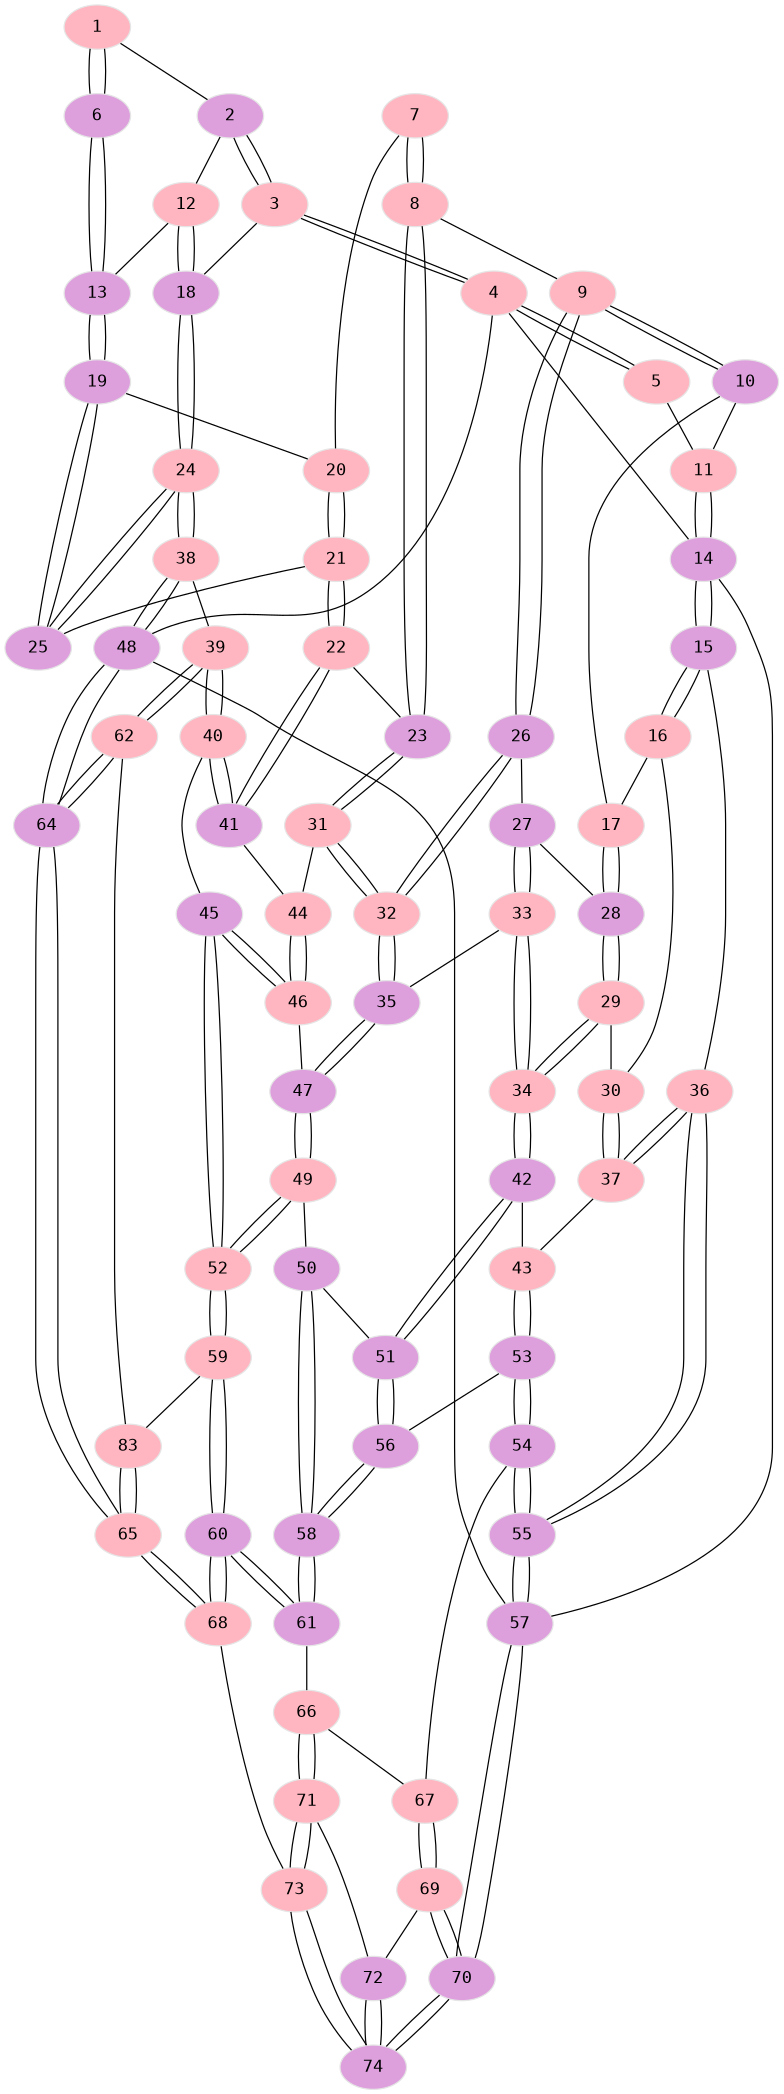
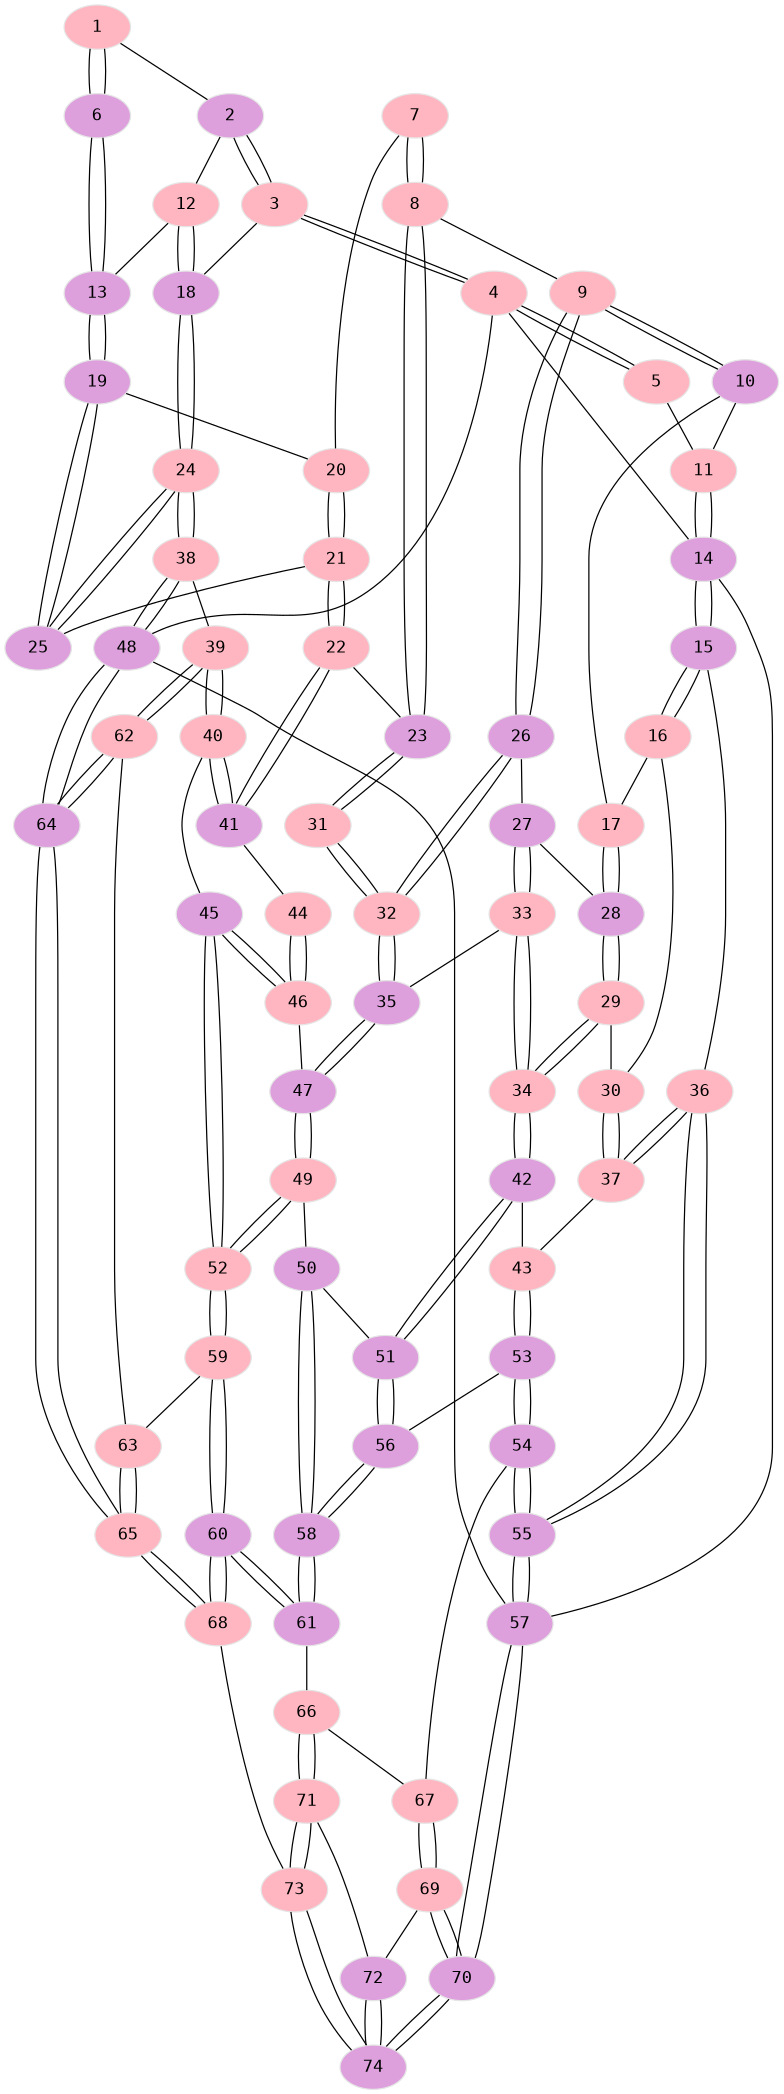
edge "31" -- "44": removed
node "83": label "83" -> "63"
